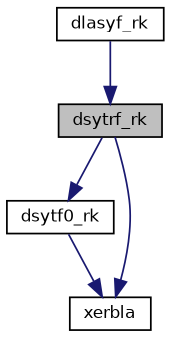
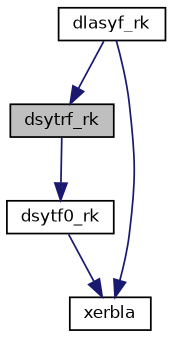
edge "dsytrf_rk" -> "xerbla": now "dlasyf_rk" -> "xerbla"
